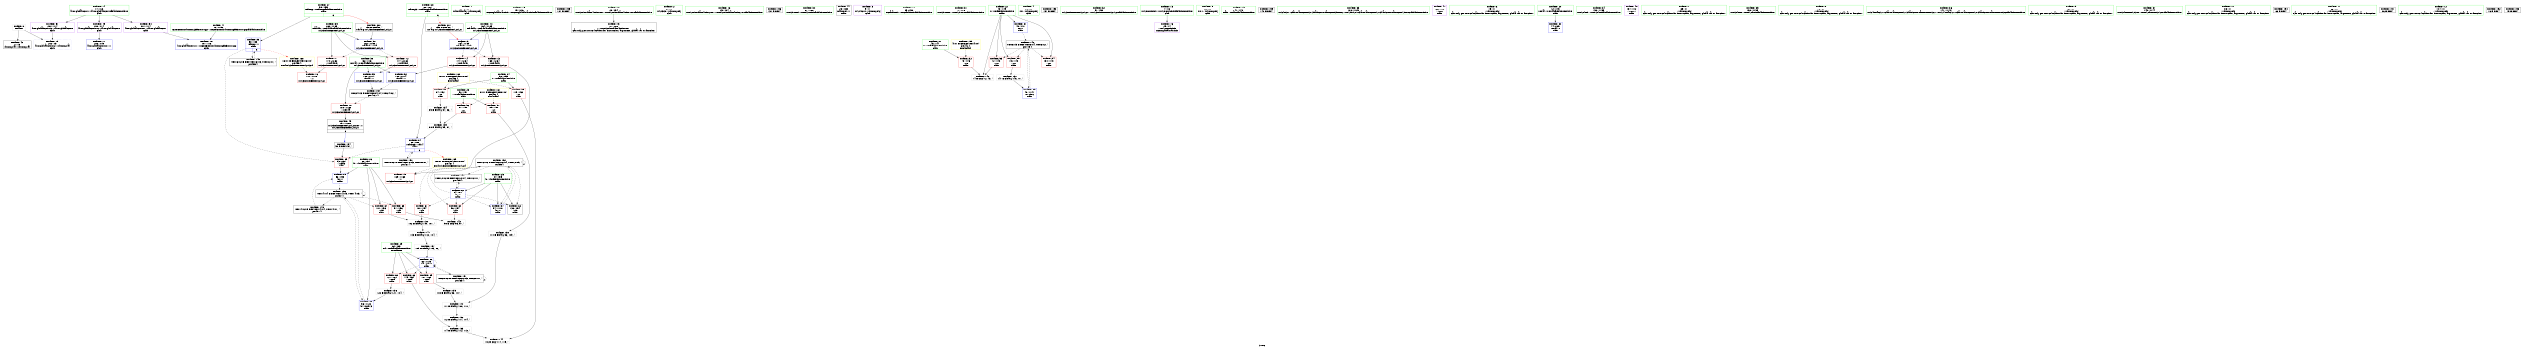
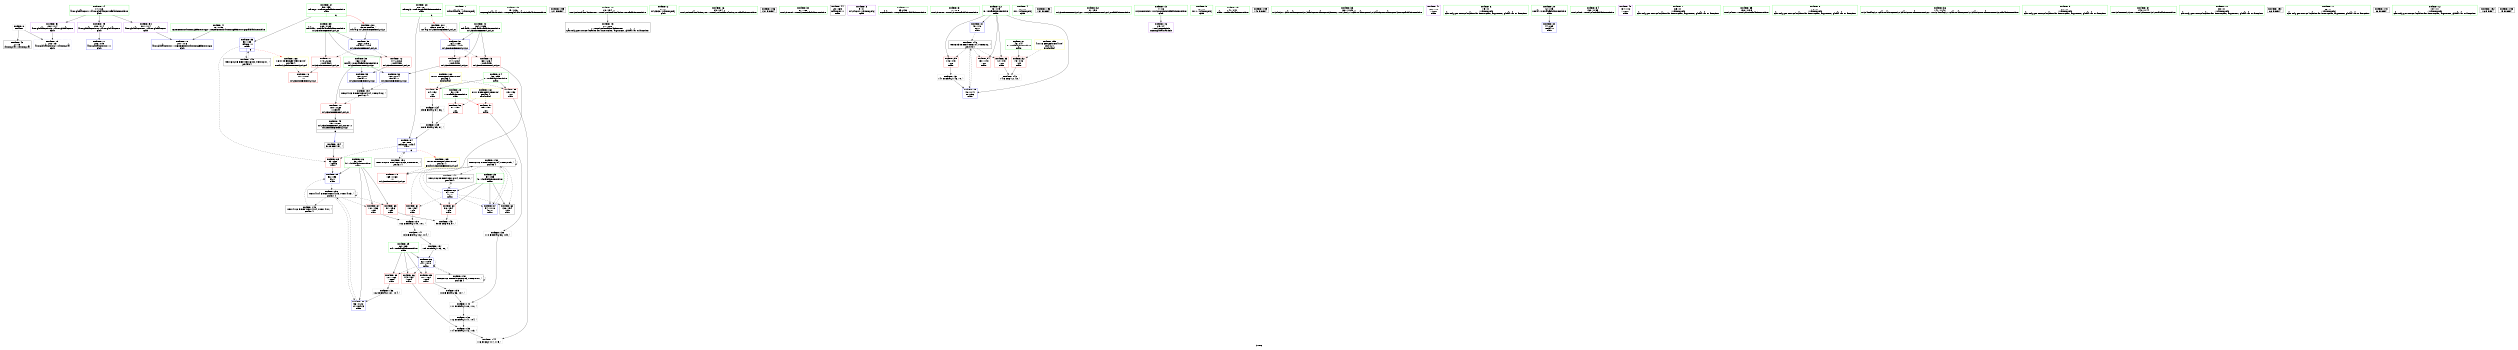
edge "NodeID: 22" -> "NodeID: 142": now "NodeID: 22" -> "NodeID: 89"
edge "NodeID: 23" -> "NodeID: 57": color black -> red
node "NodeID: 29": text "ostreamIT" -> "main"
